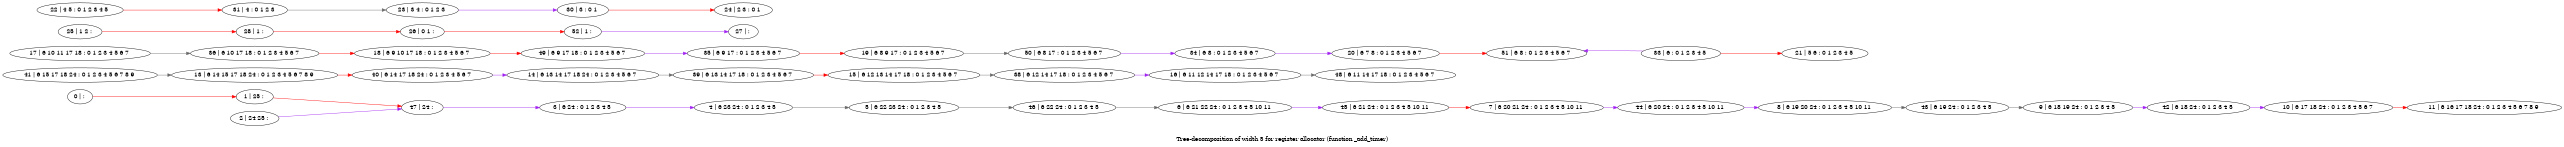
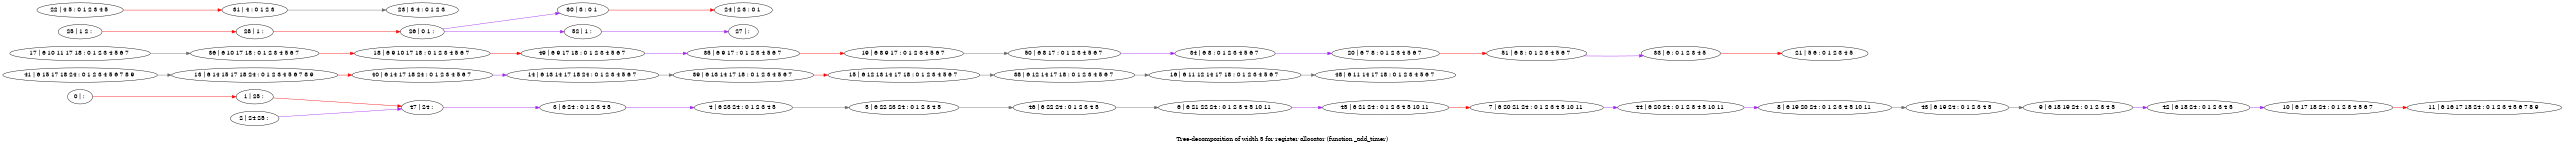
edge "23 | 3 4 : 0 1 2 3" -> "30 | 3 : 0 1": now "26 | 0 1 :" -> "30 | 3 : 0 1"
edge "26 | 0 1 :" -> "52 | 1 :": color red -> purple
edge "33 | 6 : 0 1 2 3 4 5" -> "51 | 6 8 : 0 1 2 3 4 5 6 7": reversed
edge "38 | 6 12 14 17 18 : 0 1 2 3 4 5 6 7" -> "16 | 6 11 12 14 17 18 : 0 1 2 3 4 5 6 7": color purple -> gray40
